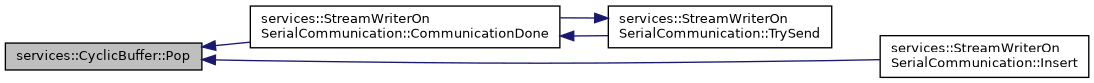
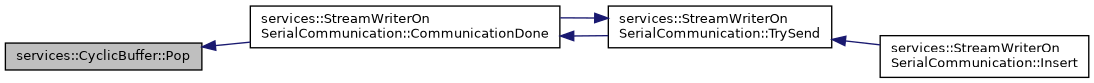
edge "services::StreamWriterOn SerialCommunication::Insert" -> "services::CyclicBuffer::Pop": now "services::StreamWriterOn SerialCommunication::Insert" -> "services::StreamWriterOn SerialCommunication::TrySend"
